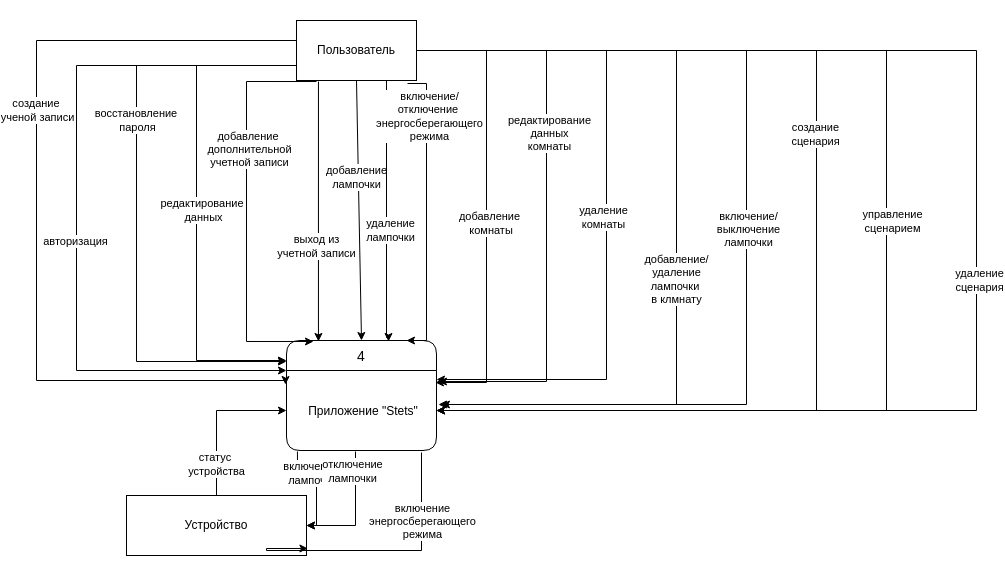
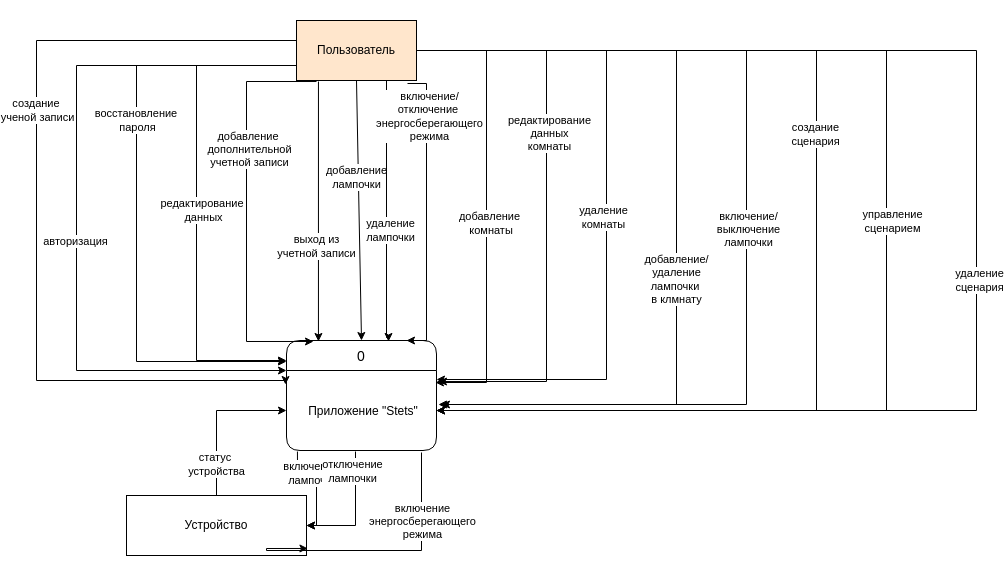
node "Пользователь": fillcolor #ffffff -> #ffe6cc
node "4": label "4" -> "0"
